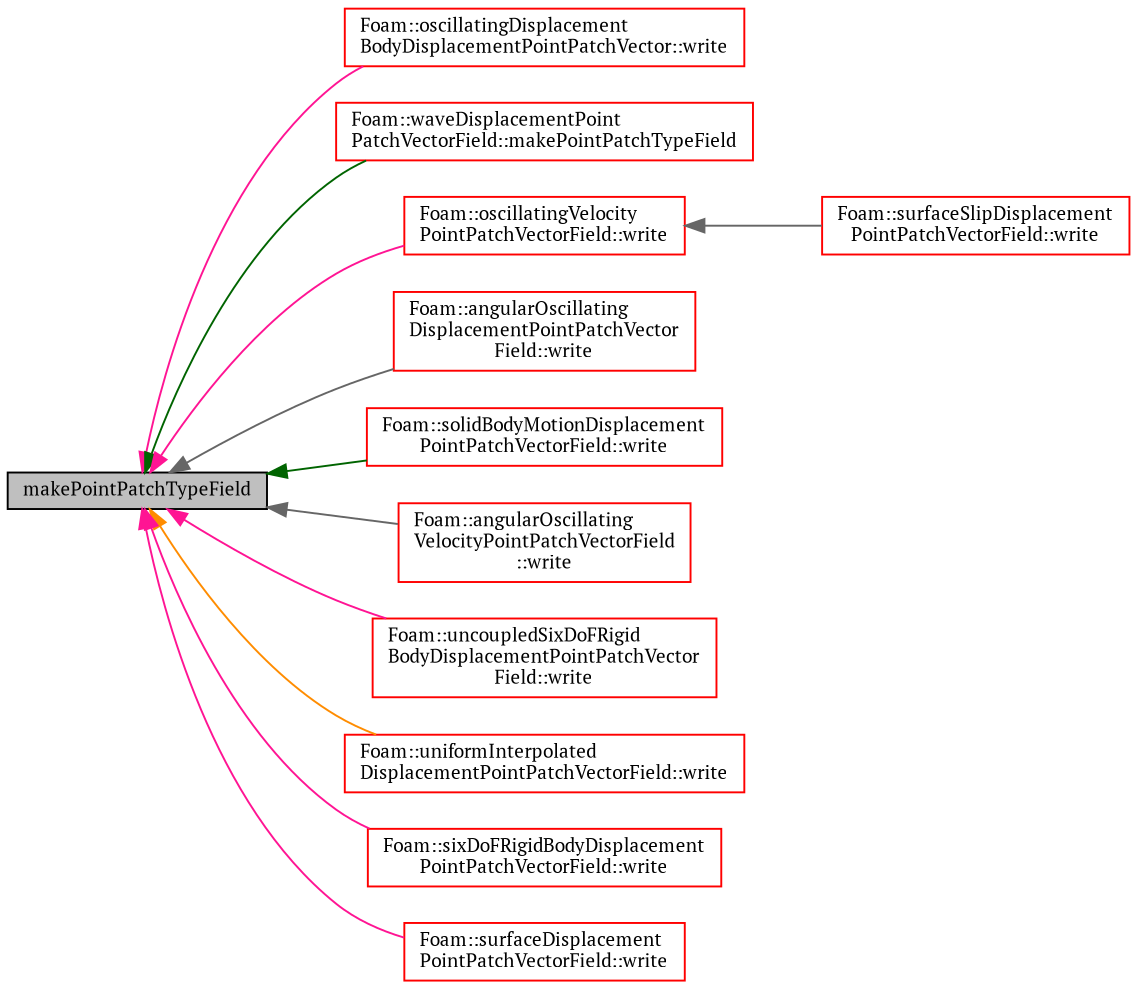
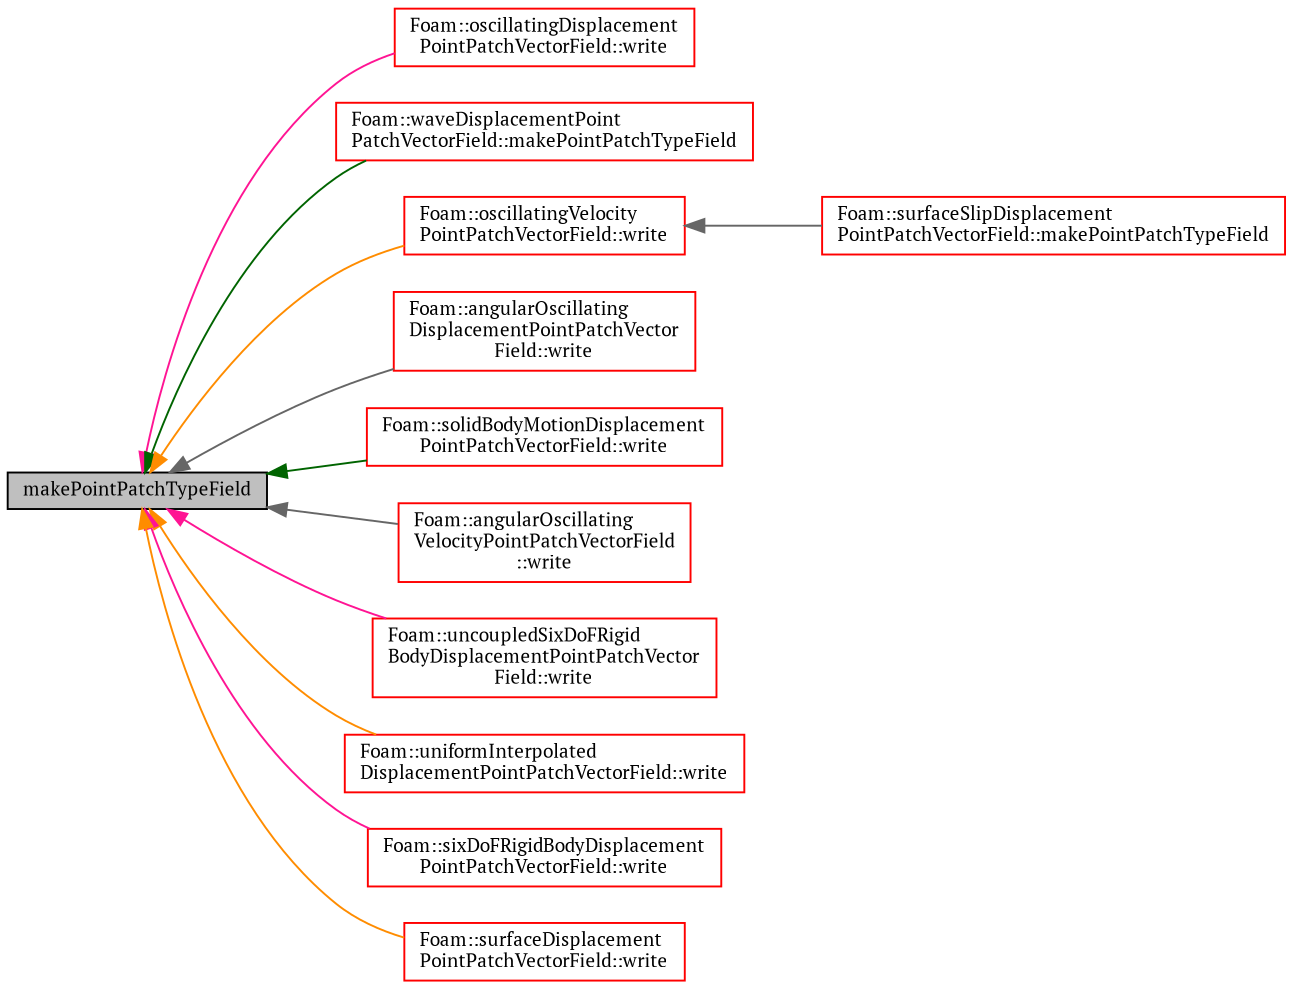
node "Foam::oscillatingDisplacement BodyDisplacementPointPatchVector::write": label "Foam::oscillatingDisplacement BodyDisplacementPointPatchVector::write" -> "Foam::oscillatingDisplacement PointPatchVectorField::write"
node "Foam::surfaceSlipDisplacement PointPatchVectorField::write": label "Foam::surfaceSlipDisplacement PointPatchVectorField::write" -> "Foam::surfaceSlipDisplacement PointPatchVectorField::makePointPatchTypeField"
edge "Foam::oscillatingVelocity PointPatchVectorField::write" -> "makePointPatchTypeField": color deeppink -> darkorange
edge "Foam::surfaceDisplacement PointPatchVectorField::write" -> "makePointPatchTypeField": color deeppink -> darkorange
